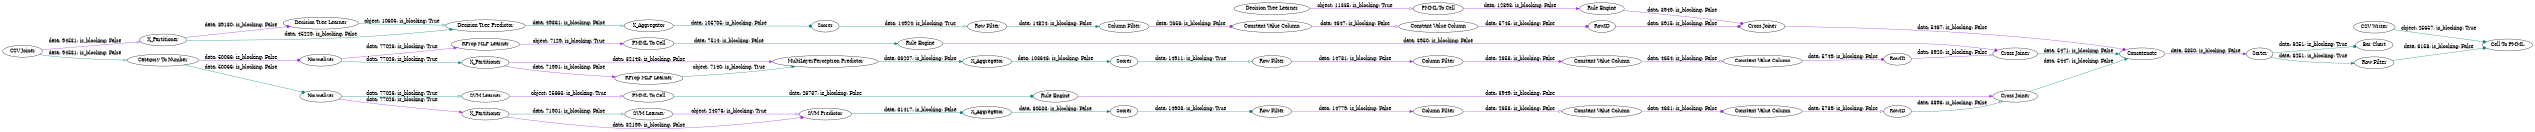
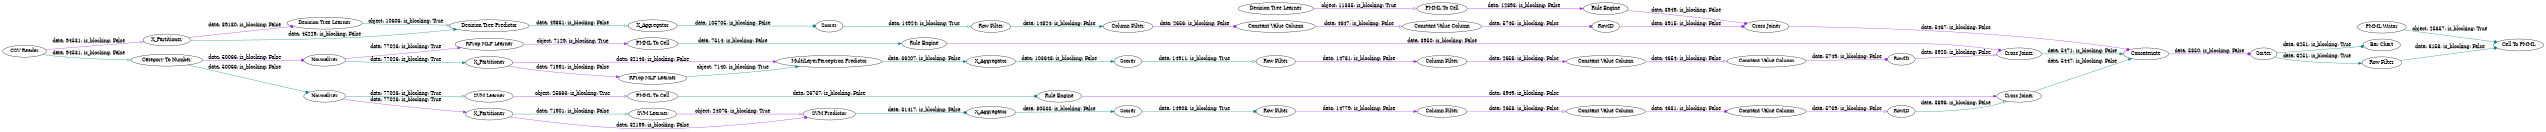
node "CSV Writer": label "CSV Writer" -> "PMML Writer"
node "CSV Joiner": label "CSV Joiner" -> "CSV Reader"
edge "Concatenate" -> "Sorter": arrowhead normal -> dot
